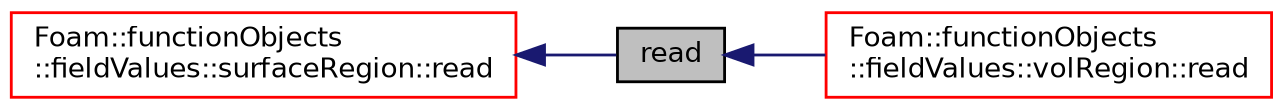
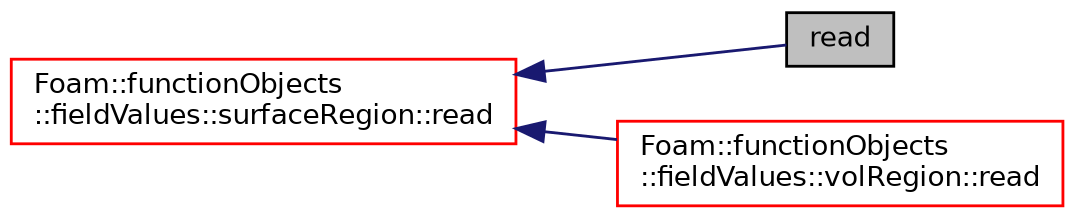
edge "Foam::functionObjects ::fieldValues::volRegion::read" -> "read": now "Foam::functionObjects ::fieldValues::volRegion::read" -> "Foam::functionObjects ::fieldValues::surfaceRegion::read"
